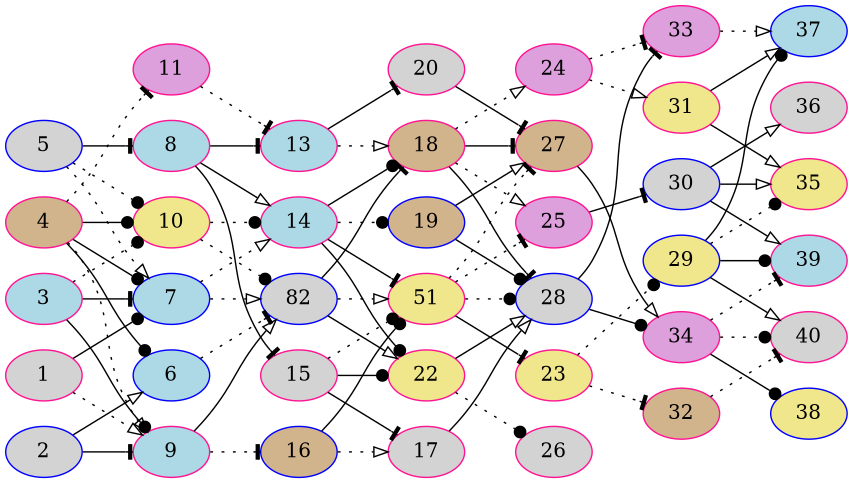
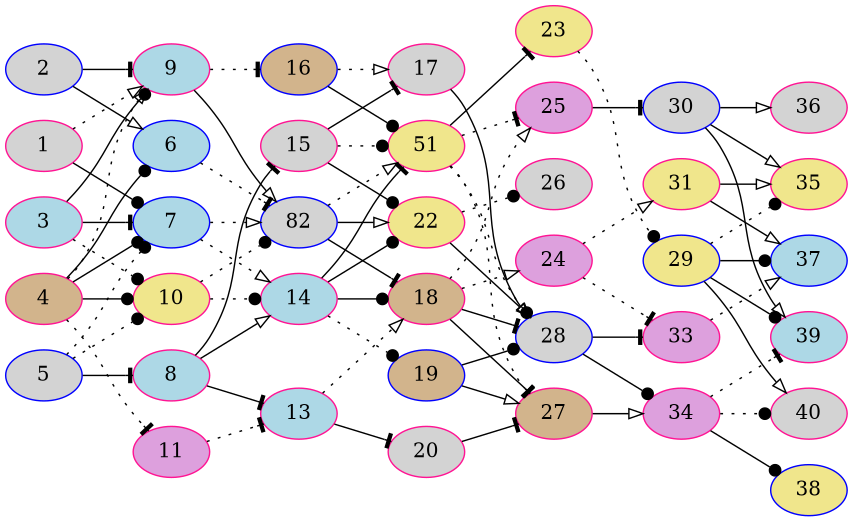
edge "5" -> "7": arrowhead onormal -> dot
node "32": removed
